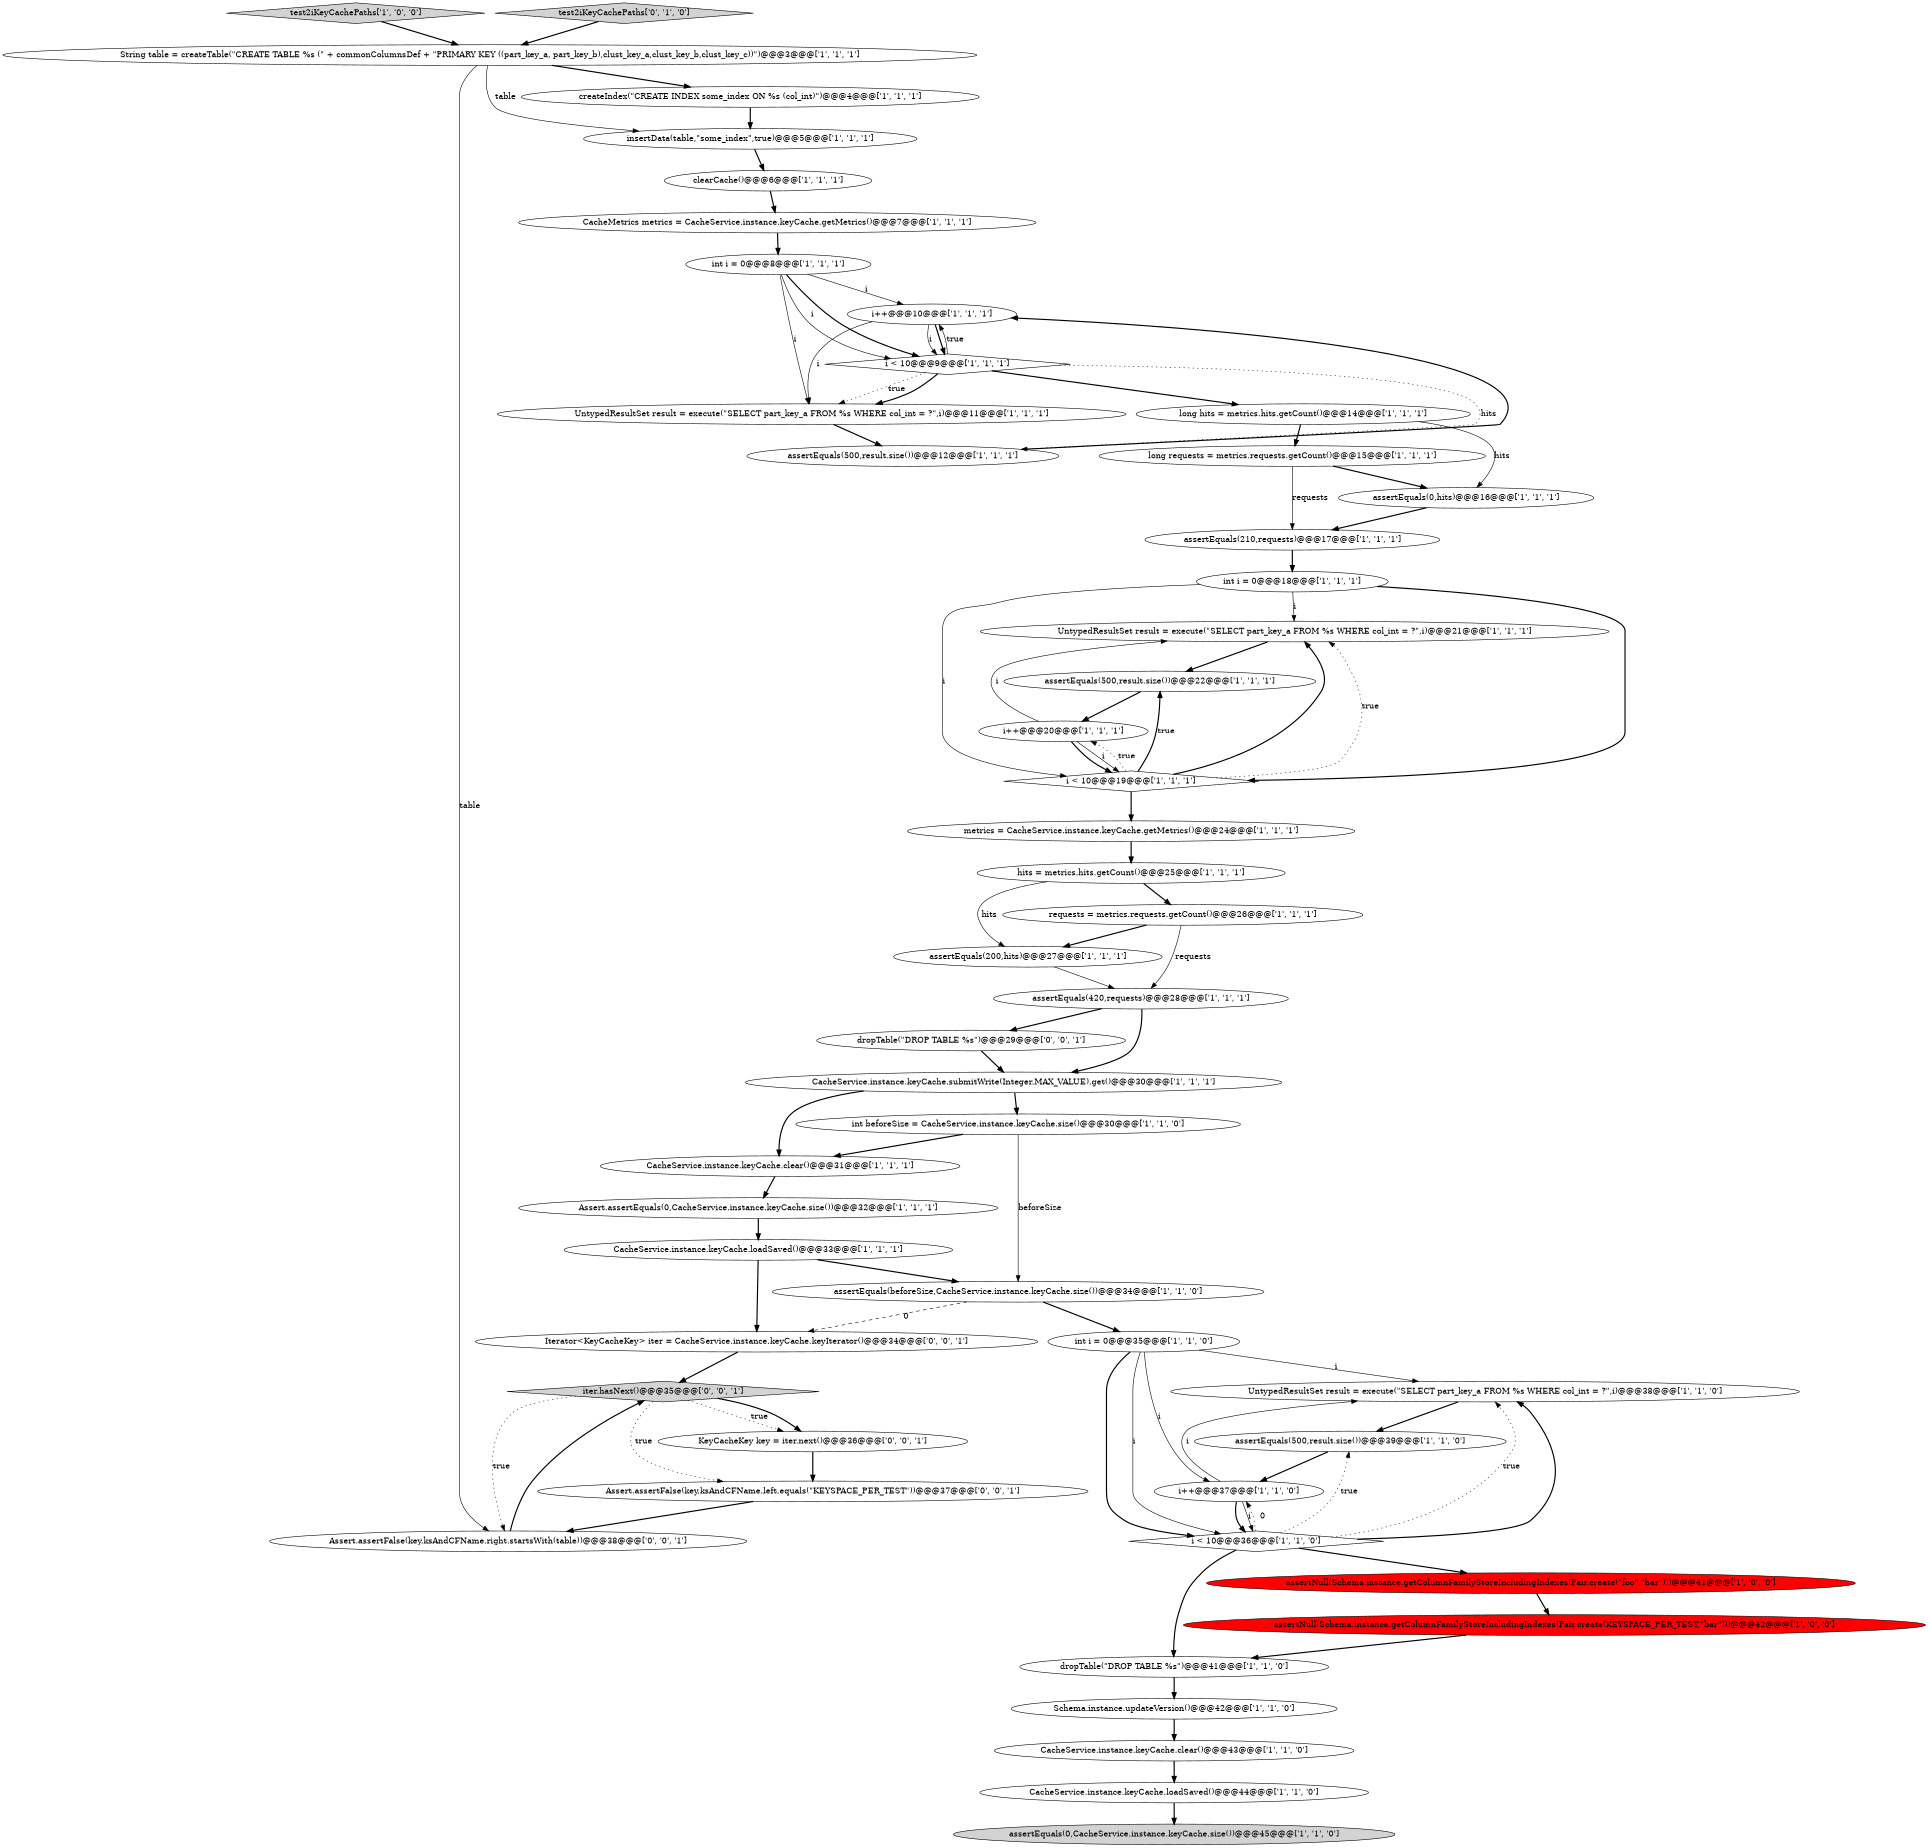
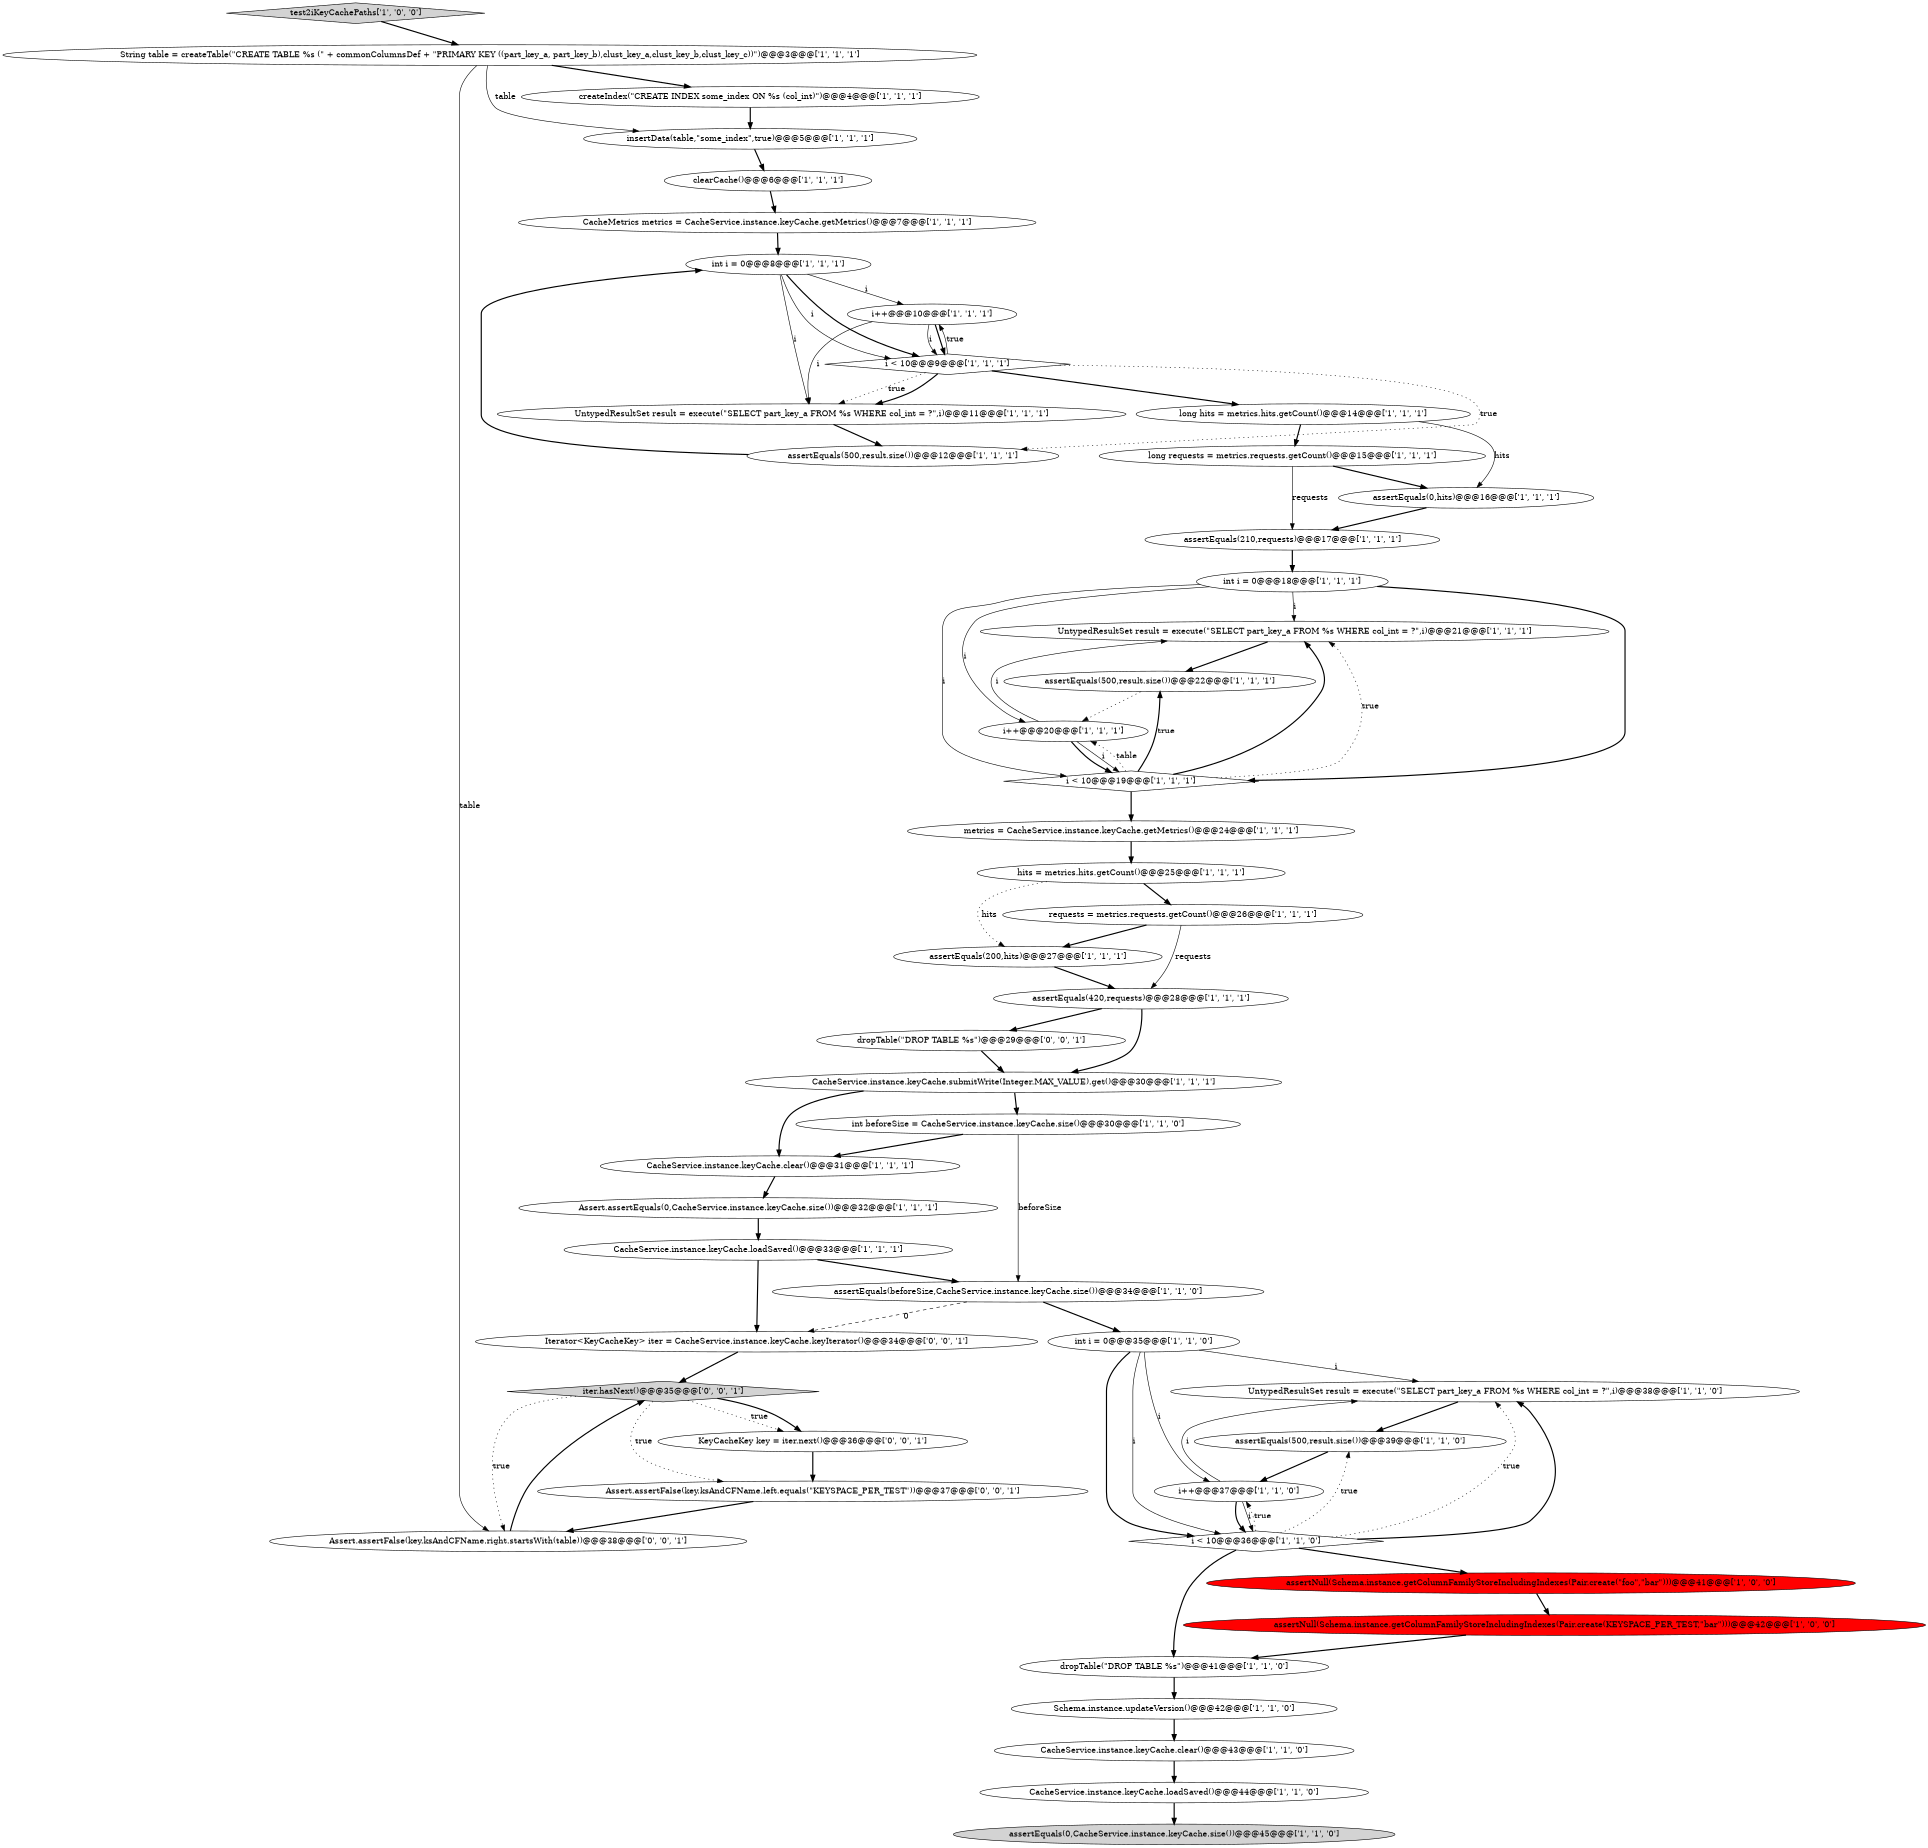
node "test2iKeyCachePaths['0', '1', '0']": removed
edge "assertEquals(500,result.size())@@@12@@@['1', '1', '1']" -> "i++@@@10@@@['1', '1', '1']": now "assertEquals(500,result.size())@@@12@@@['1', '1', '1']" -> "int i = 0@@@8@@@['1', '1', '1']"
edge "i < 10@@@9@@@['1', '1', '1']" -> "assertEquals(500,result.size())@@@12@@@['1', '1', '1']": label "hits" -> "true"
edge "int i = 0@@@18@@@['1', '1', '1']" -> "i++@@@20@@@['1', '1', '1']": added, label "i"
edge "assertEquals(500,result.size())@@@22@@@['1', '1', '1']" -> "i++@@@20@@@['1', '1', '1']": style bold -> dotted
edge "i < 10@@@19@@@['1', '1', '1']" -> "i++@@@20@@@['1', '1', '1']": label "true" -> "table"
edge "hits = metrics.hits.getCount()@@@25@@@['1', '1', '1']" -> "assertEquals(200,hits)@@@27@@@['1', '1', '1']": style solid -> dotted
edge "assertEquals(200,hits)@@@27@@@['1', '1', '1']" -> "assertEquals(420,requests)@@@28@@@['1', '1', '1']": style solid -> bold
edge "i < 10@@@36@@@['1', '1', '0']" -> "i++@@@37@@@['1', '1', '0']": label "0" -> "true"
